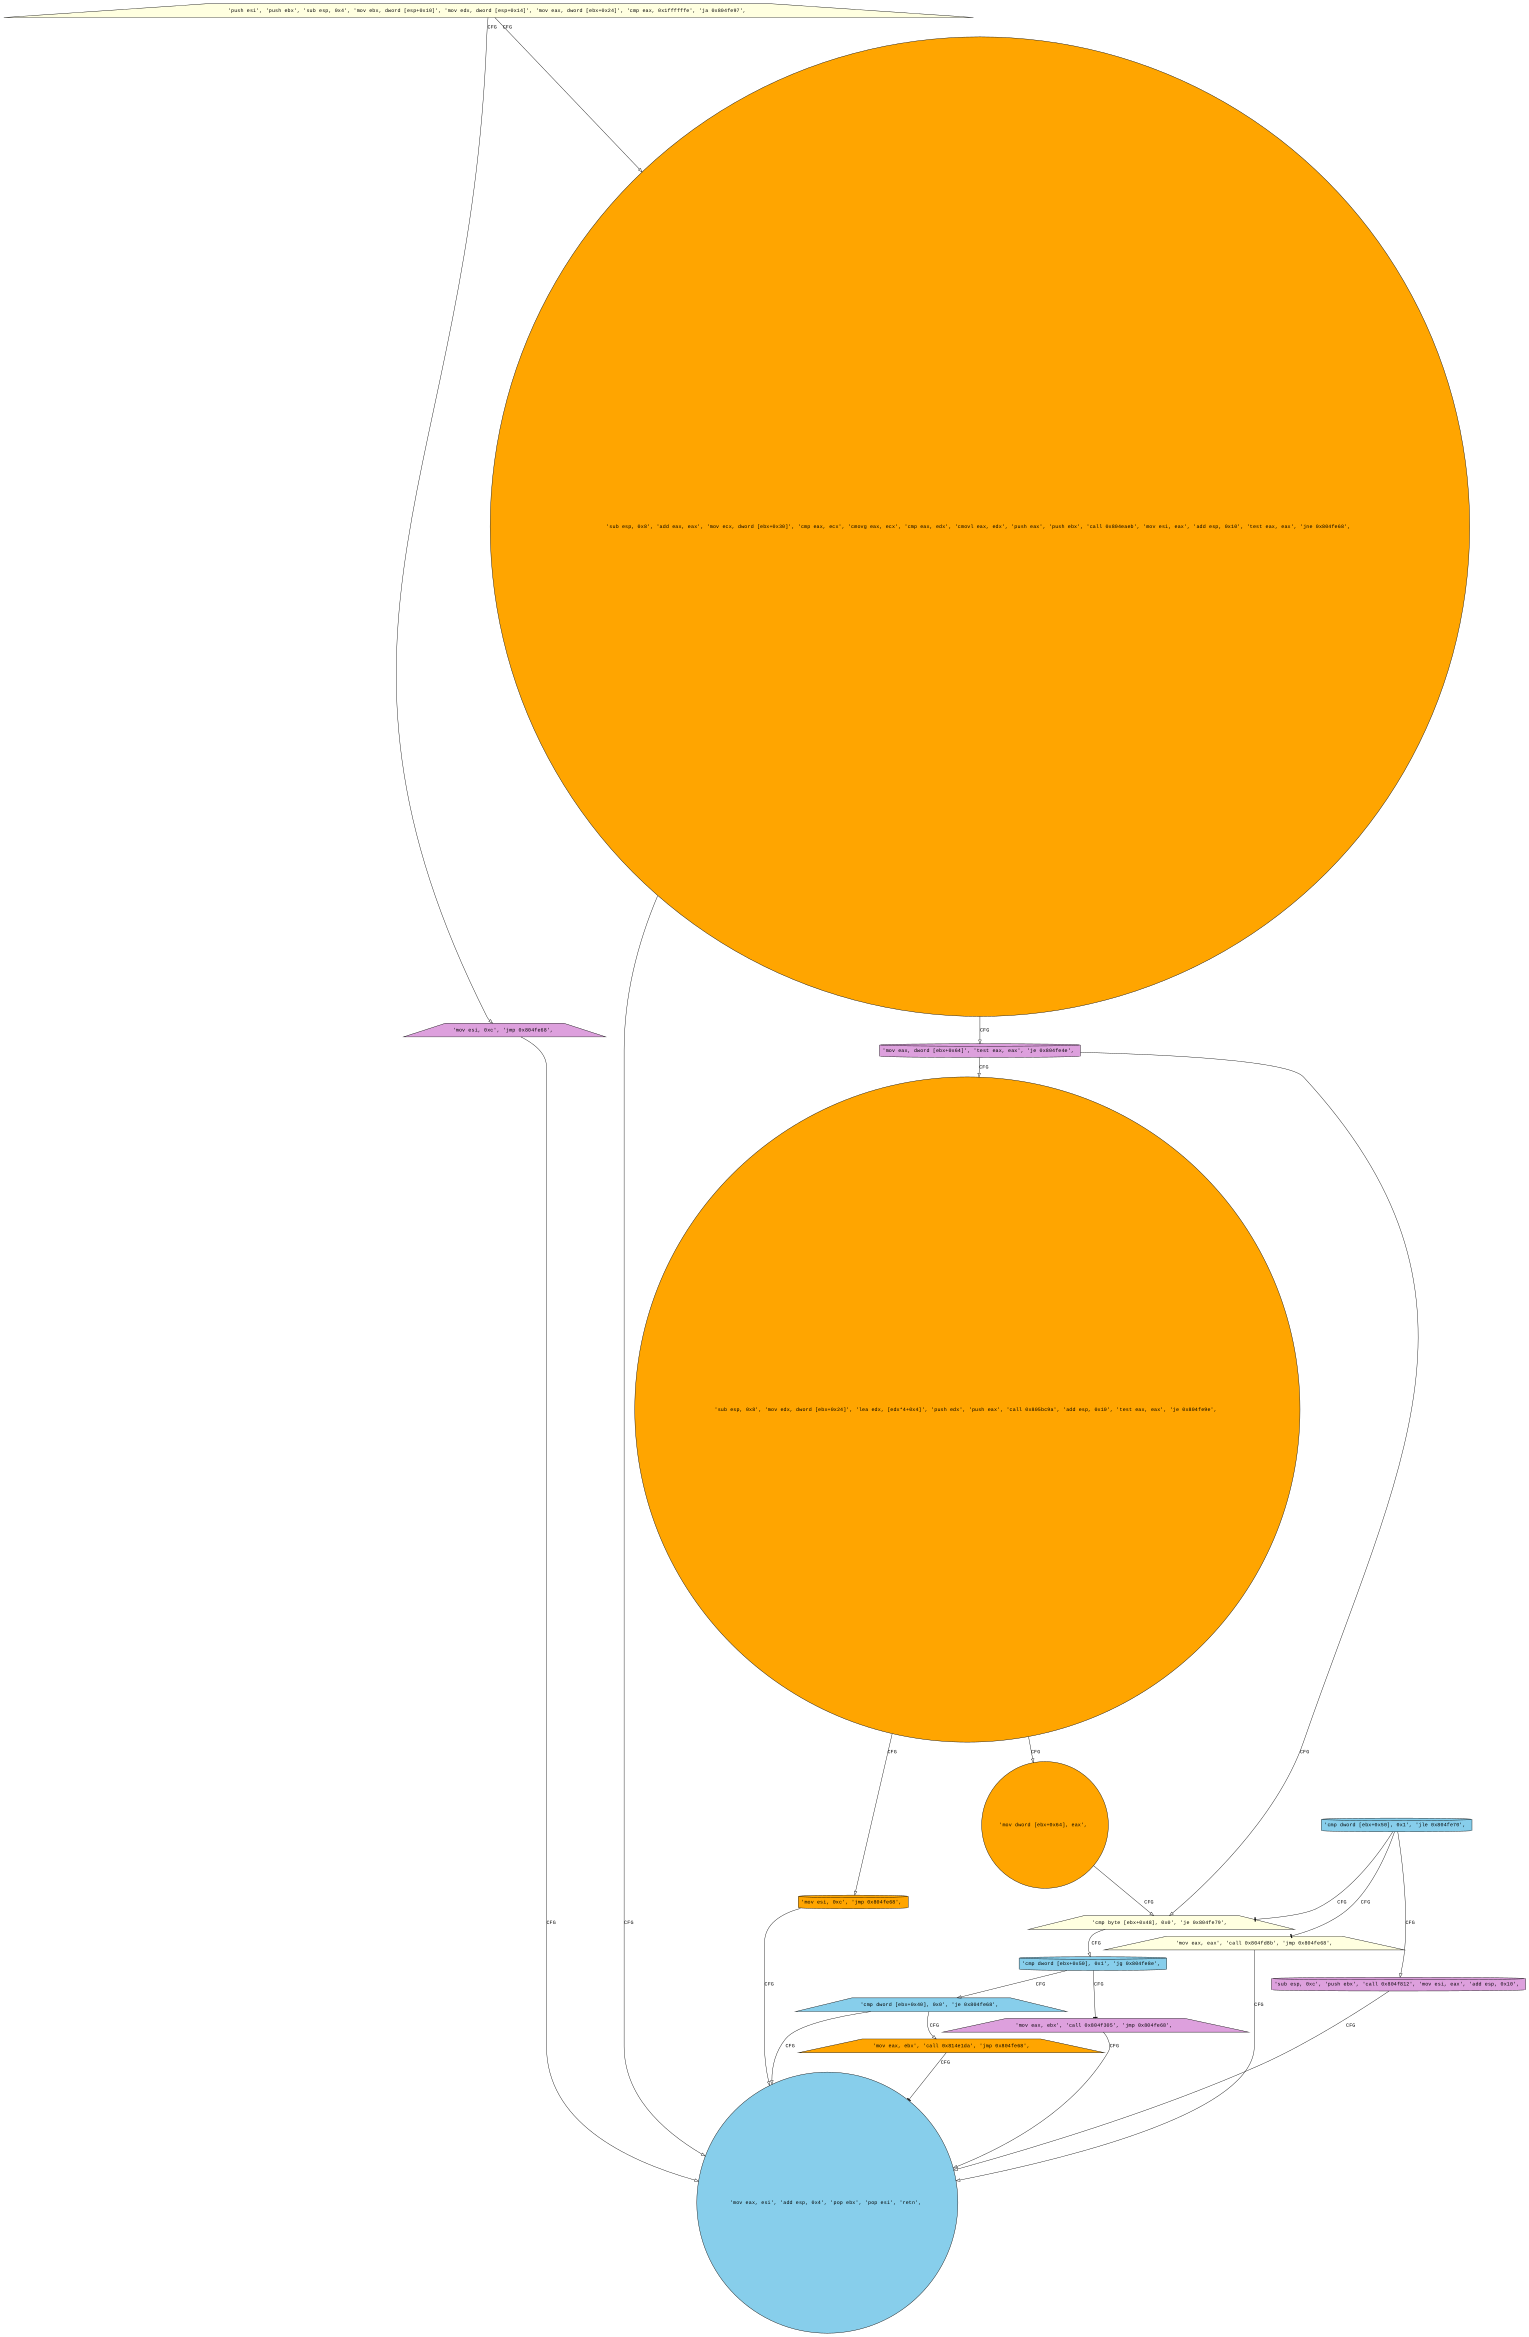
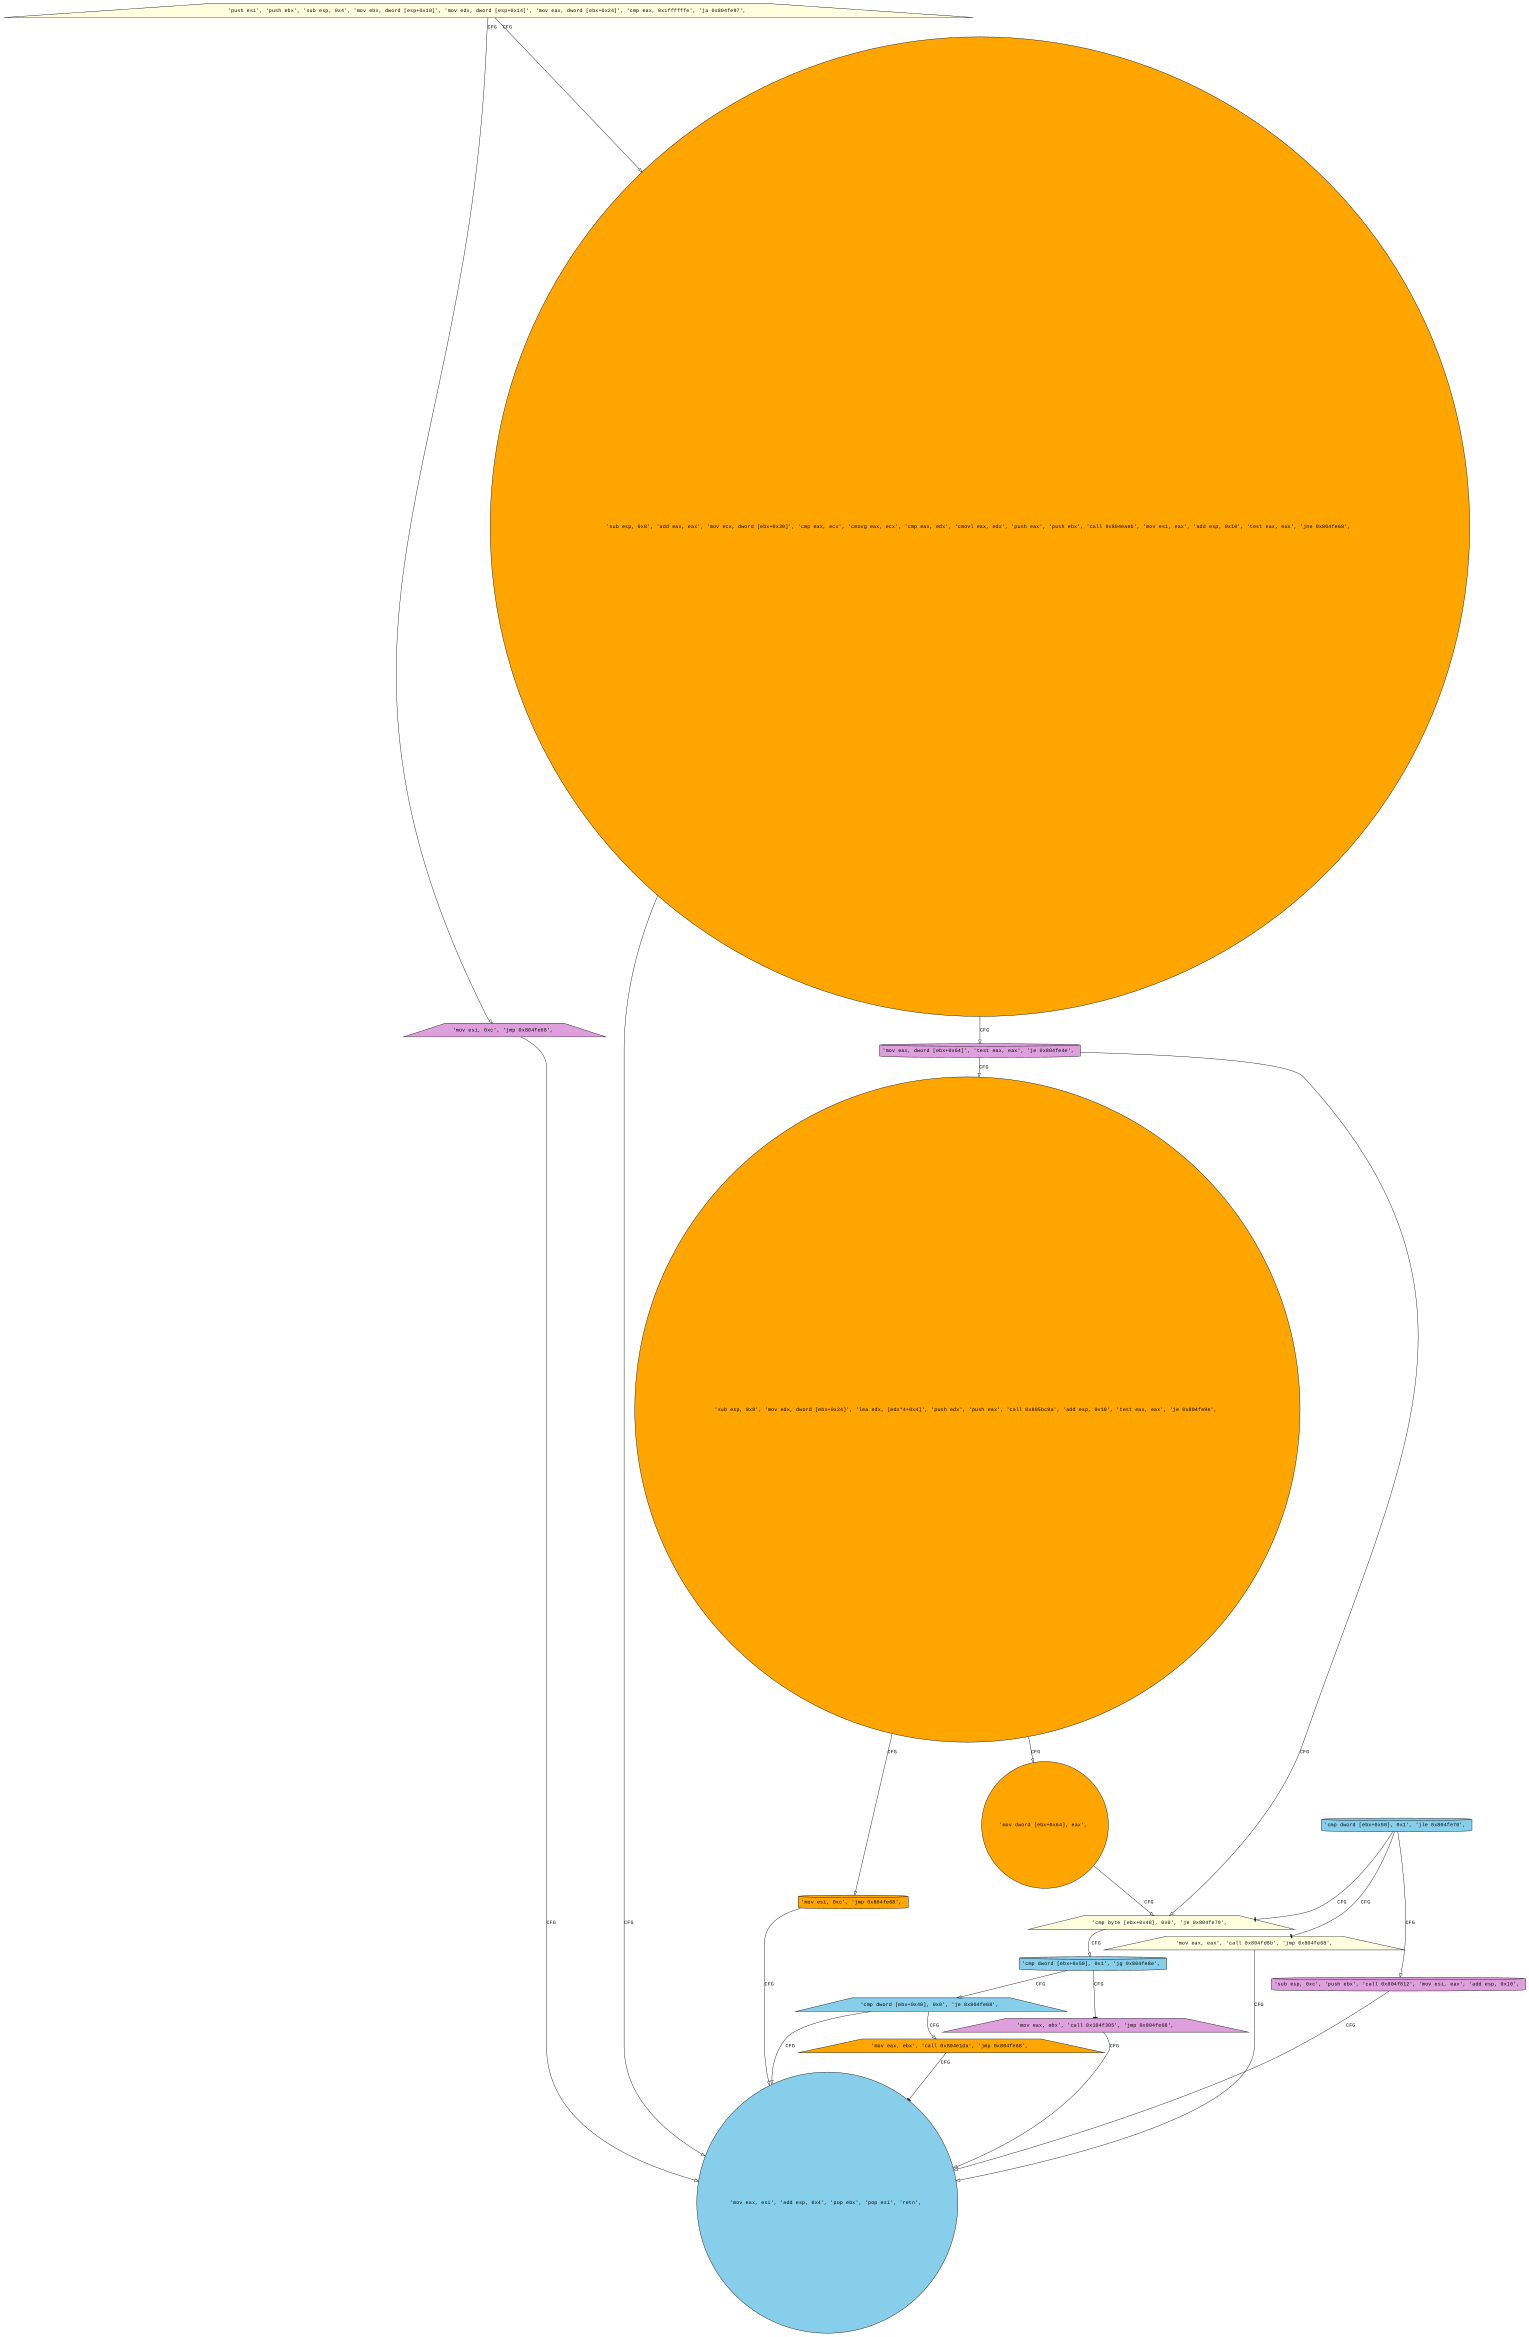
node "'mov eax, ebx', 'call 0x804f305', 'jmp 0x804fe68',": label "'mov eax, ebx', 'call 0x804f305', 'jmp 0x804fe68'," -> "'mov eax, ebx', 'call 0x104f305', 'jmp 0x804fe68',"
node "'mov eax, ebx', 'call 0x814e1da', 'jmp 0x804fe68',": label "'mov eax, ebx', 'call 0x814e1da', 'jmp 0x804fe68'," -> "'mov eax, ebx', 'call 0x804e1da', 'jmp 0x804fe68',"
